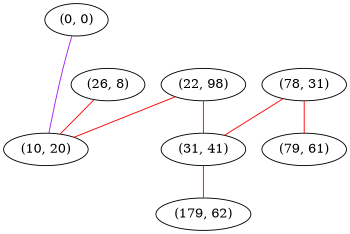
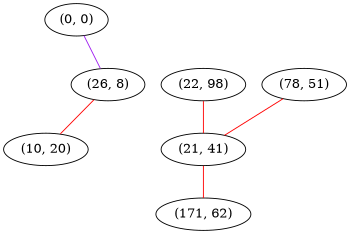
edge "(0, 0)" -- "(10, 20)": now "(0, 0)" -- "(26, 8)"
node "(78, 31)": label "(78, 31)" -> "(78, 51)"
edge "(22, 98)" -- "(10, 20)": removed
node "(31, 41)": label "(31, 41)" -> "(21, 41)"
node "(79, 61)": removed
node "(179, 62)": label "(179, 62)" -> "(171, 62)"
